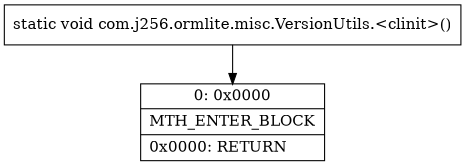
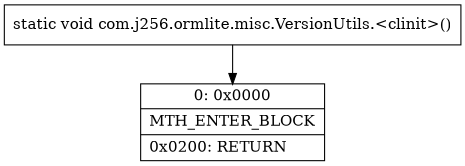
node "0: 0x0000": text "0x0000: RETURN" -> "0x0200: RETURN"
